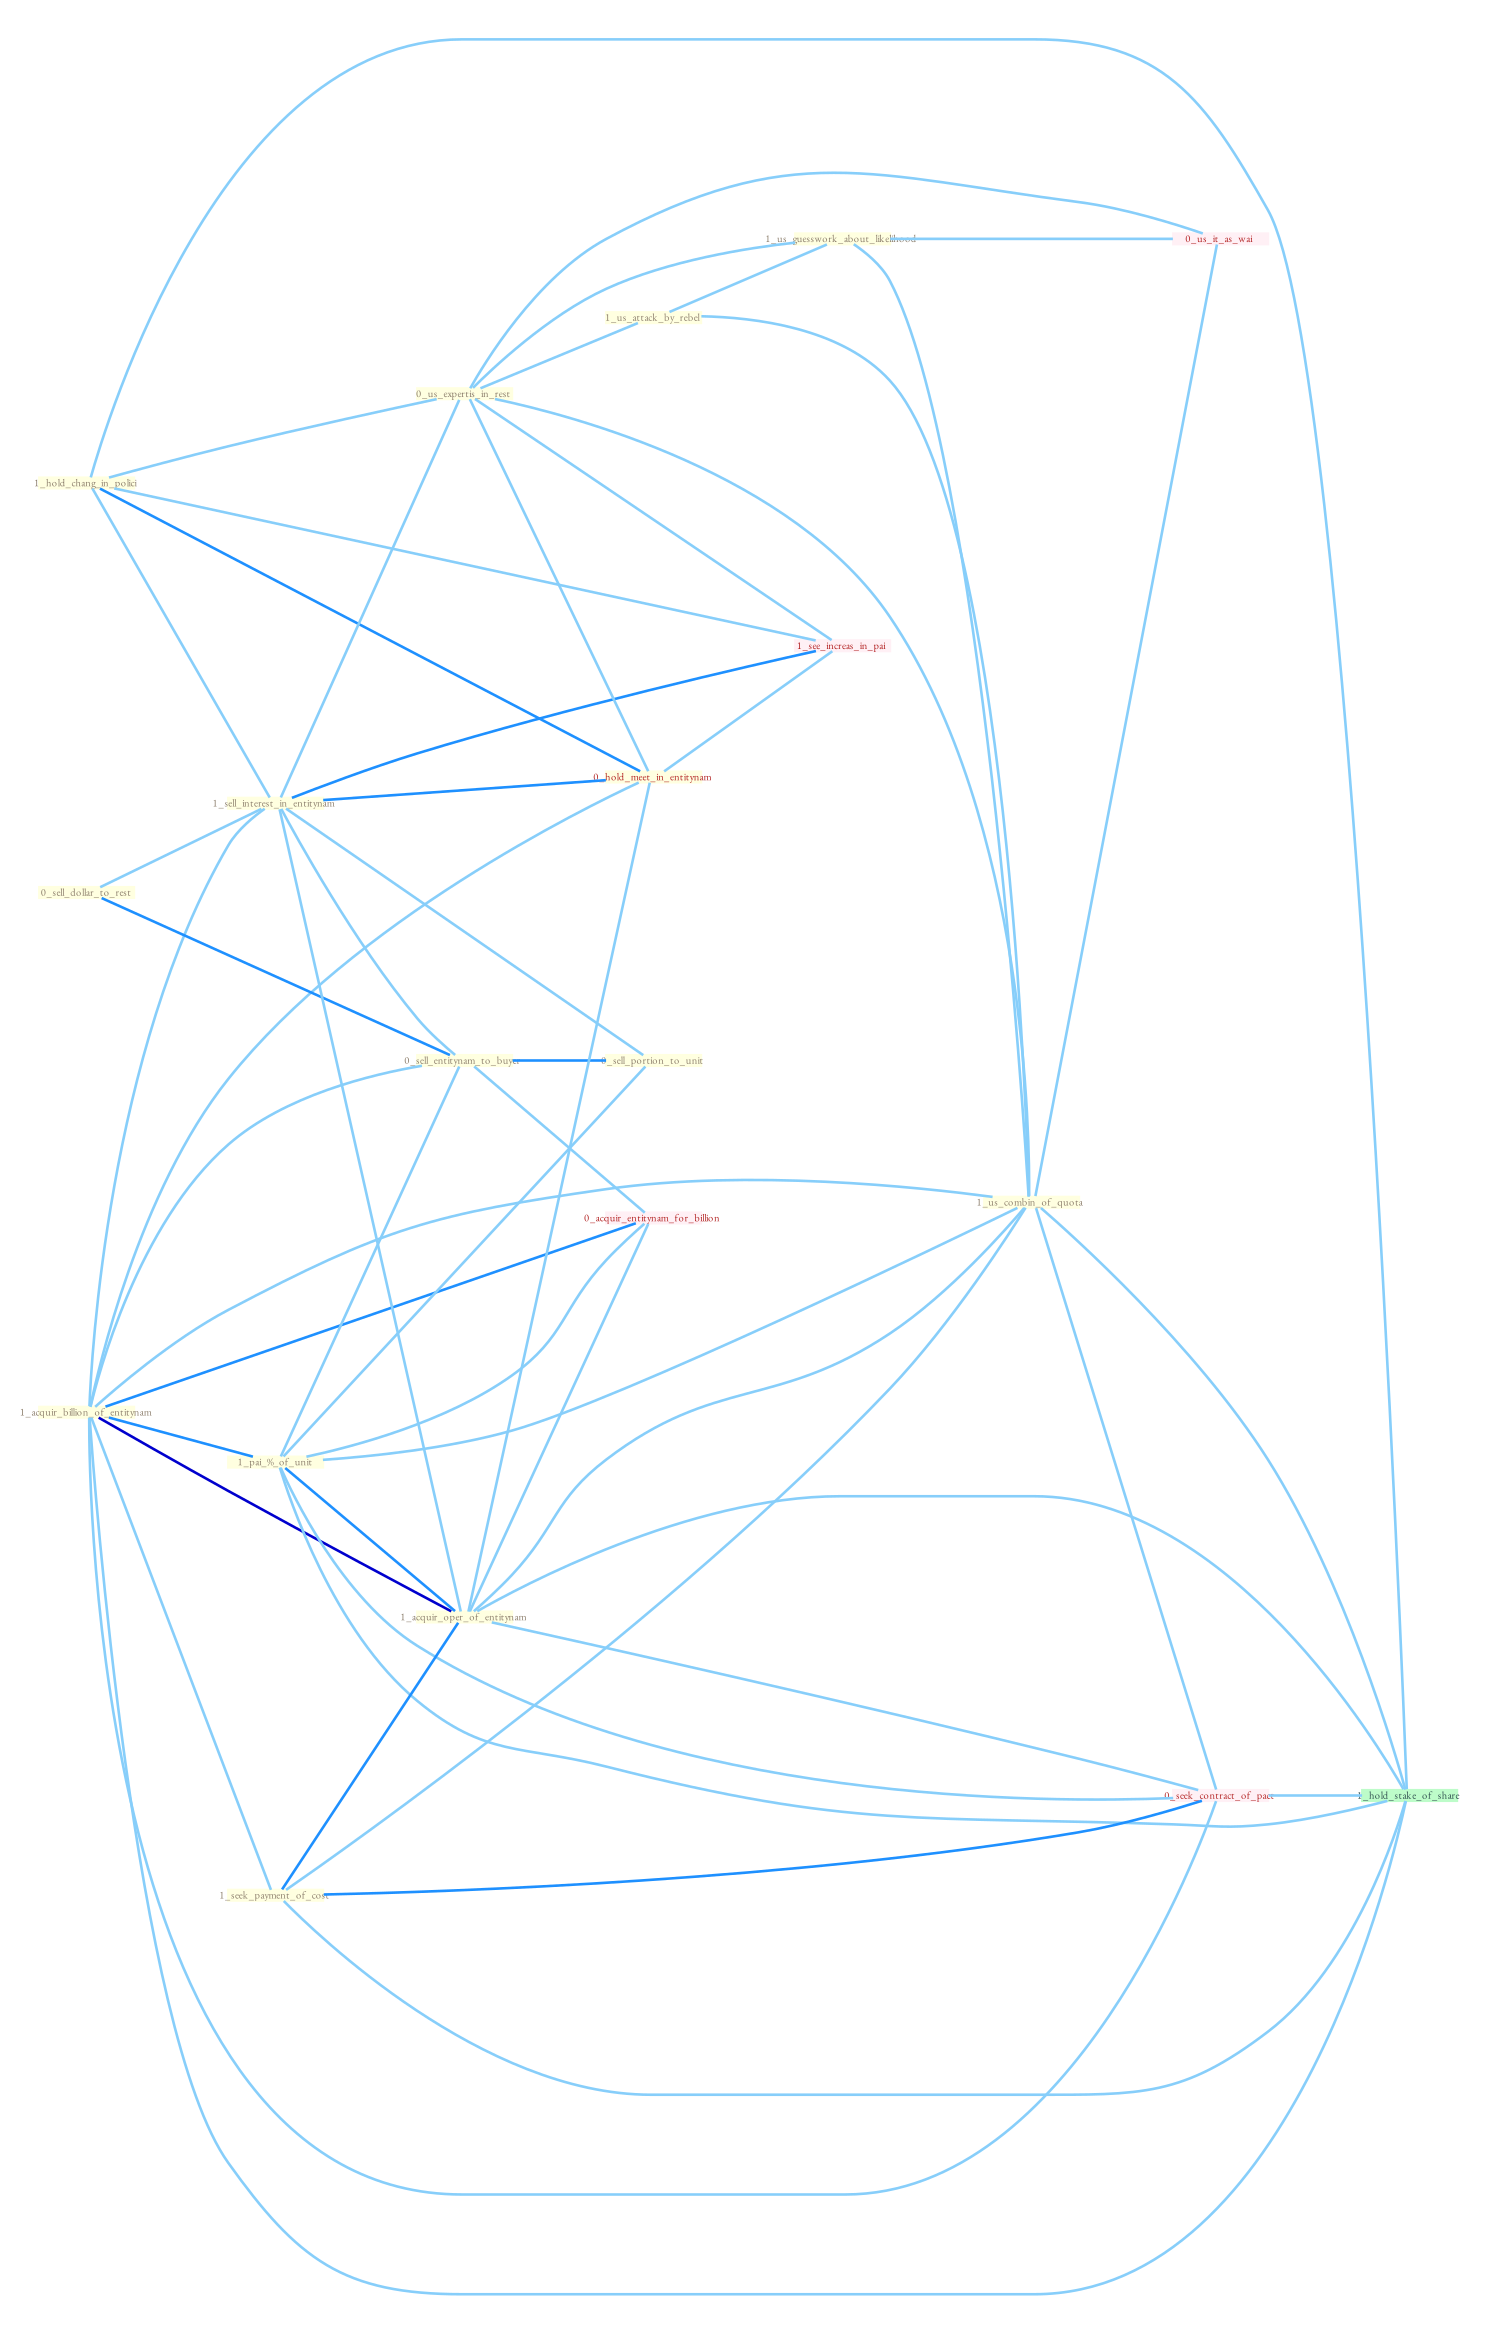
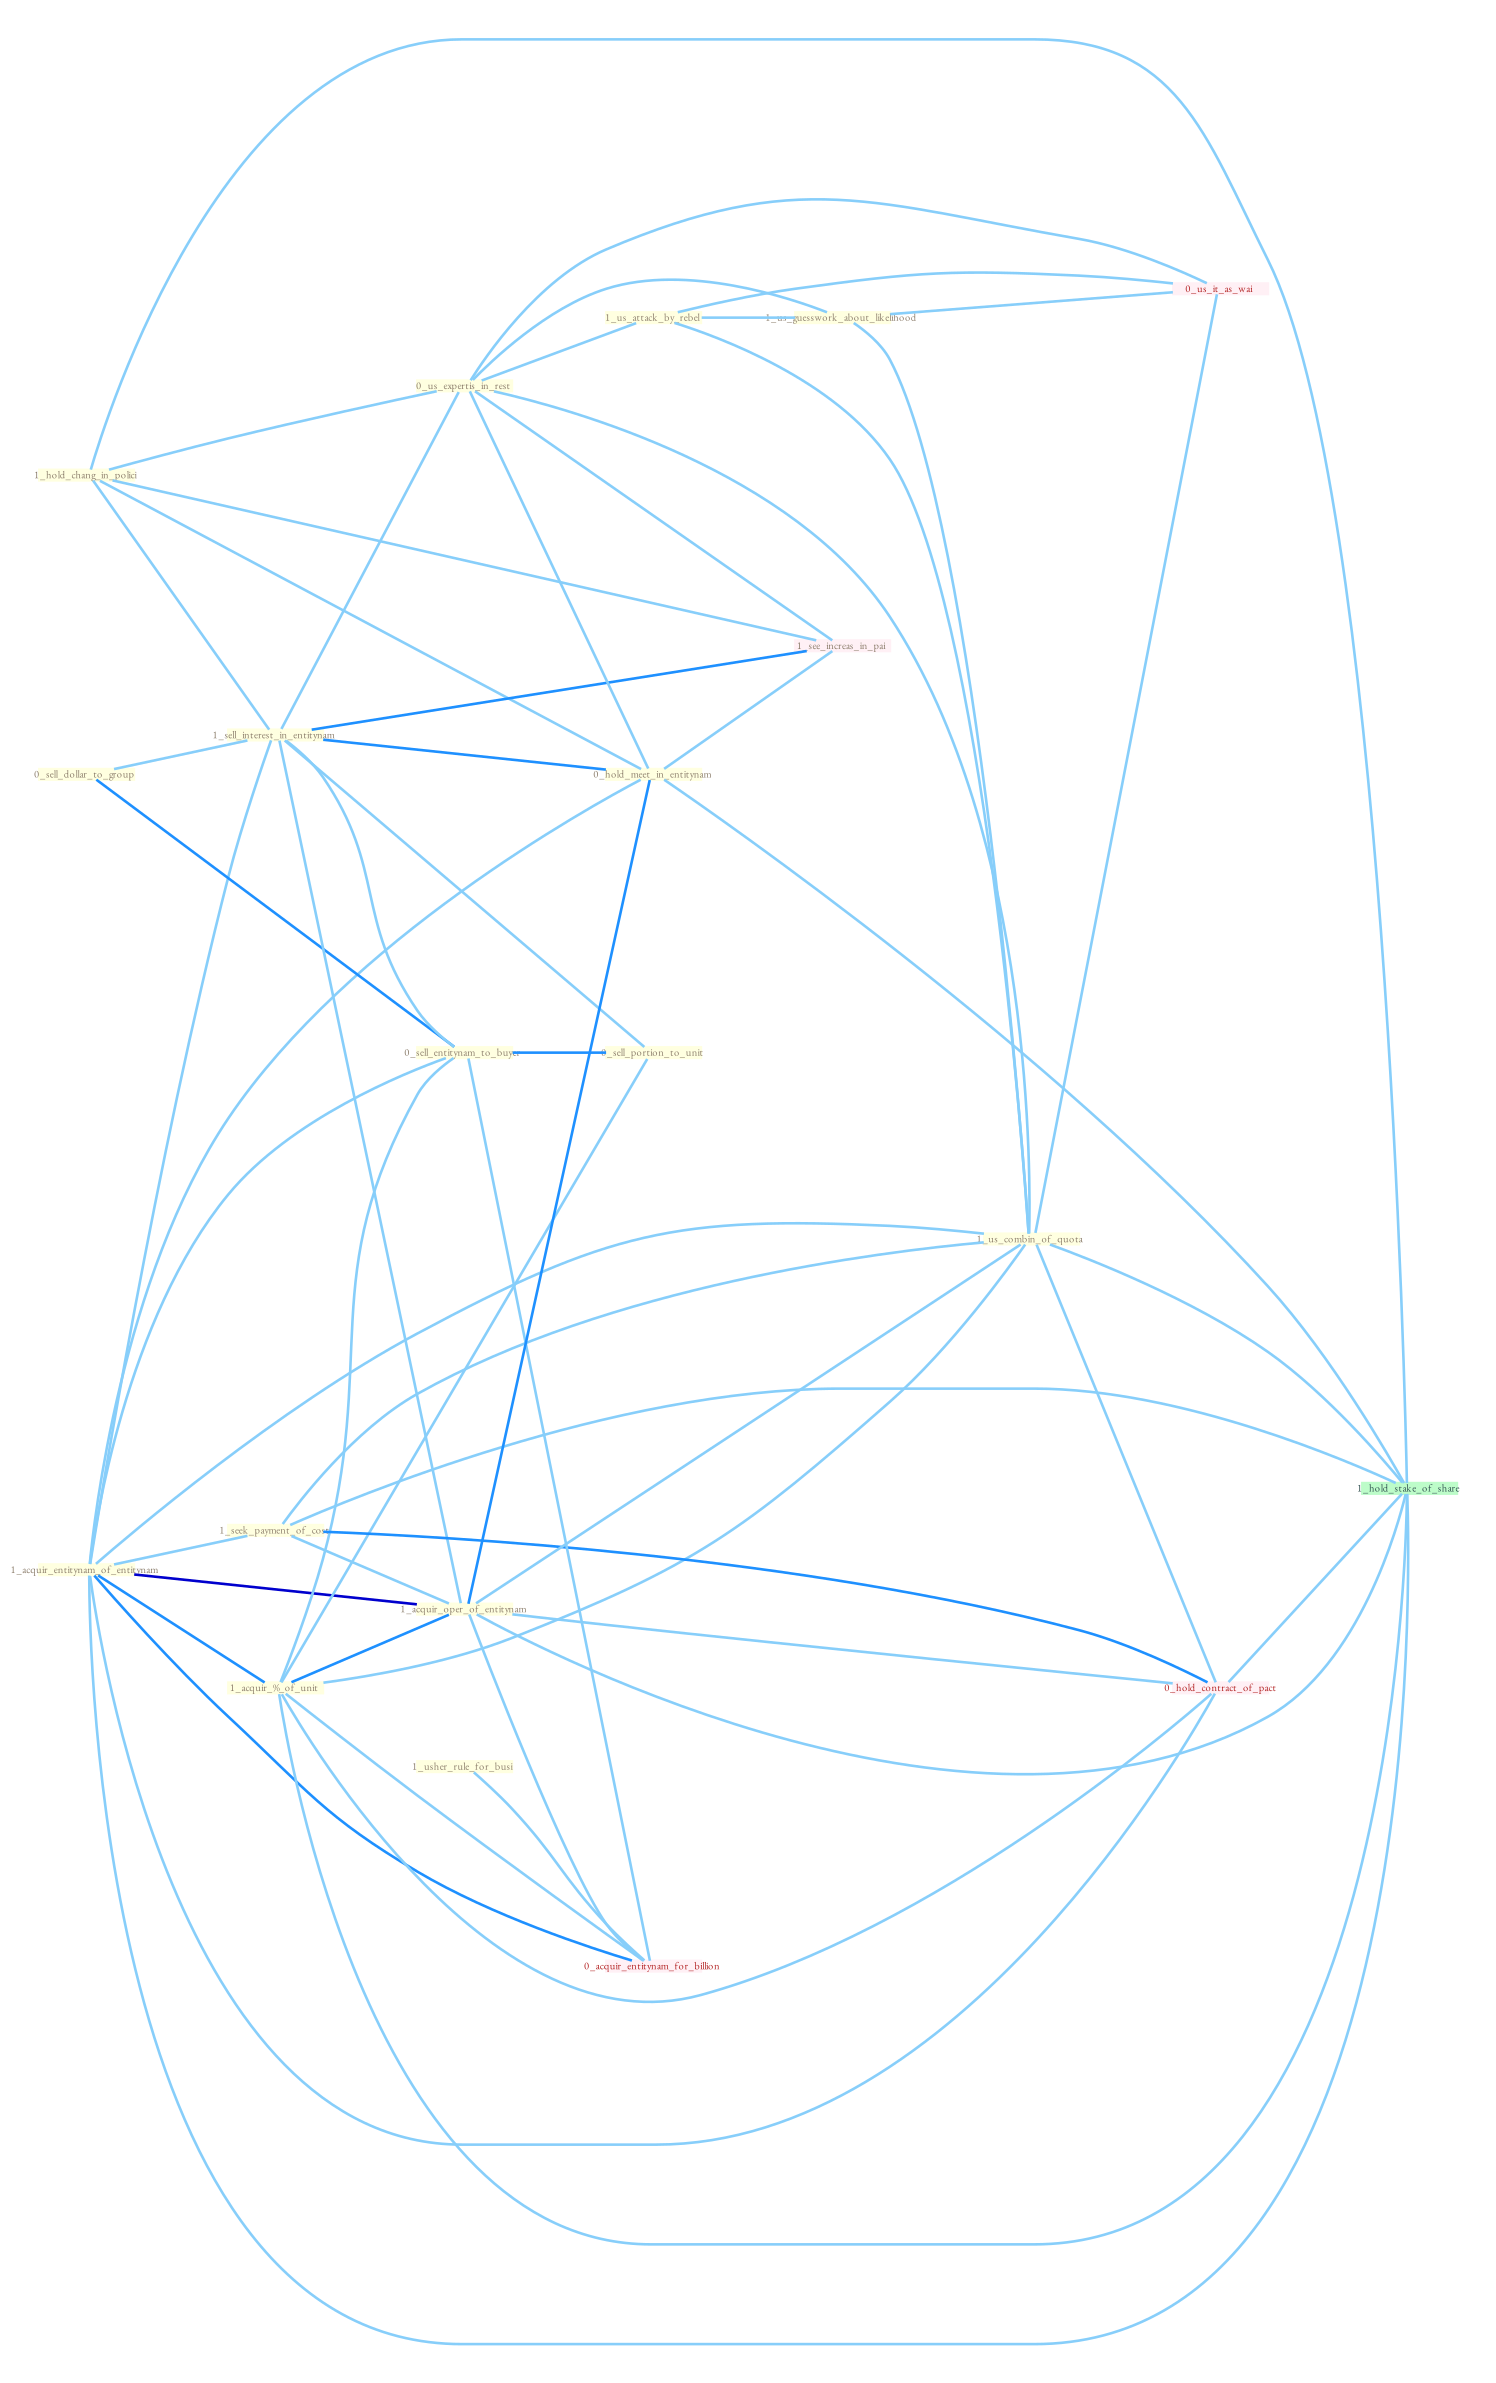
edge "0_us_it_as_wai" -- "1_us_attack_by_rebel": added
edge "1_hold_chang_in_polici" -- "0_hold_meet_in_entitynam": color #1e90ff -> #87cefa
node "1_see_increas_in_pai": fontcolor #b22222 -> #8b7d6b
node "0_hold_meet_in_entitynam": fontcolor #b22222 -> #8b7d6b
node "0_sell_dollar_to_rest": label "0_sell_dollar_to_rest" -> "0_sell_dollar_to_group"
edge "0_hold_meet_in_entitynam" -- "1_hold_stake_of_share": added
edge "0_hold_meet_in_entitynam" -- "1_acquir_oper_of_entitynam": color #87cefa -> #1e90ff
node "1_acquir_billion_of_entitynam": label "1_acquir_billion_of_entitynam" -> "1_acquir_entitynam_of_entitynam"
node "1_pai_%_of_unit": label "1_pai_%_of_unit" -> "1_acquir_%_of_unit"
edge "1_acquir_oper_of_entitynam" -- "1_seek_payment_of_cost": color #1e90ff -> #87cefa
node "1_usher_rule_for_busi": added
node "0_seek_contract_of_pact": label "0_seek_contract_of_pact" -> "0_hold_contract_of_pact"
